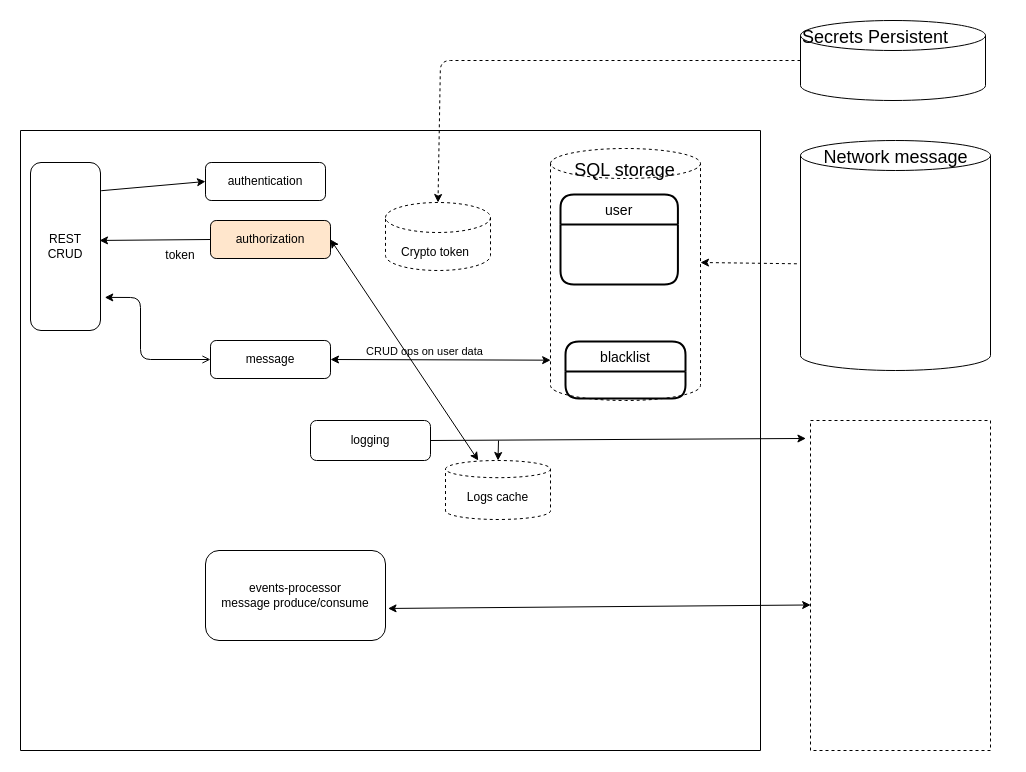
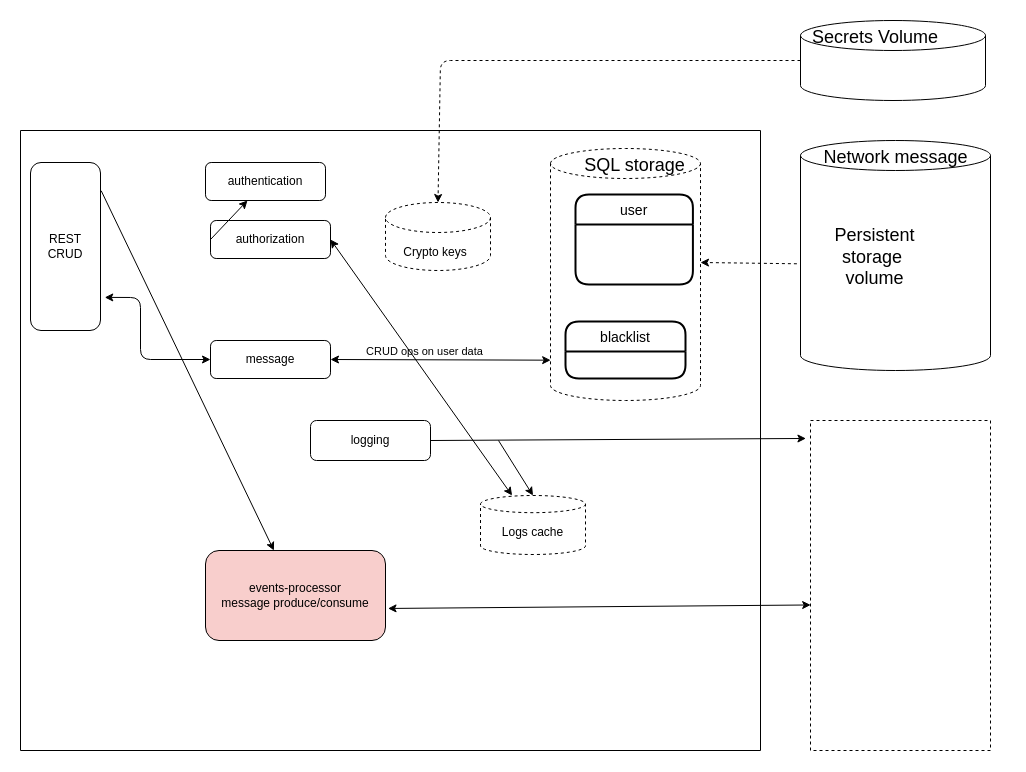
node "Secrets Persistent": label "Secrets Persistent" -> "Secrets Volume"
node "SQL storage": moved (625, 170) -> (635, 165)
edge "REST CRUD" -> "authentication": now "REST CRUD" -> "events-processor message produce/consume"
edge "authorization" -> "REST CRUD": now "authorization" -> "authentication"
node "authorization": fillcolor #ffe6cc -> #ffffff
node "user": moved (619, 240) -> (634, 240)
node "Crypto token": label "Crypto token" -> "Crypto keys"
node "token": removed
node "Persistent storage volume": added
edge "REST CRUD" -- "message": arrowhead open -> classic
node "blacklist": moved (626, 370) -> (626, 350)
node "Logs cache": moved (498, 490) -> (533, 525)
node "events-processor message produce/consume": fillcolor #ffffff -> #f8cecc
